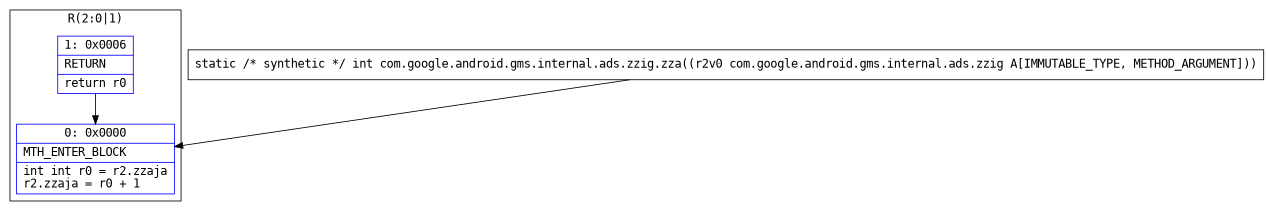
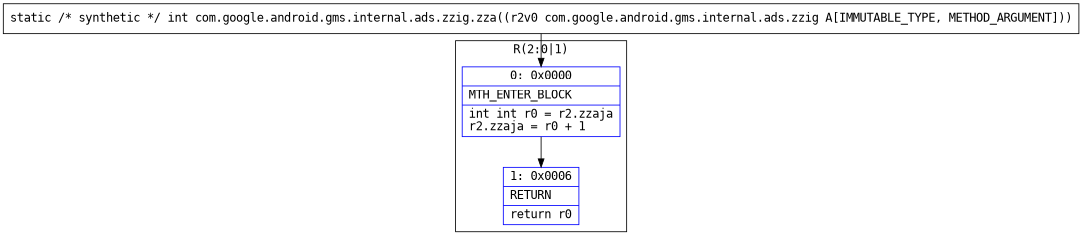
edge "1: 0x0006" -> "0: 0x0000": reversed
